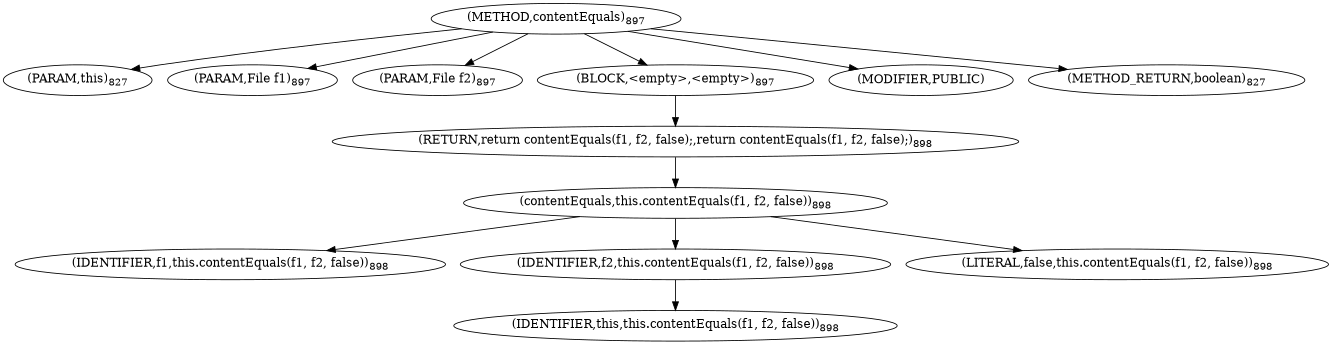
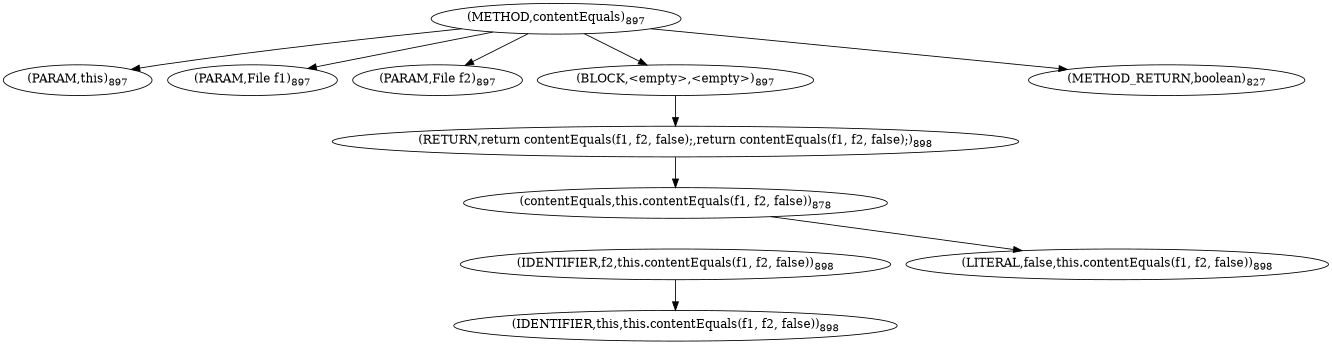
node "(PARAM,this)": text "827" -> "897"
node "(MODIFIER,PUBLIC)": removed
node "(contentEquals,this.contentEquals(f1, f2, false))": text "898" -> "878"
edge "(contentEquals,this.contentEquals(f1, f2, false))" -> "(IDENTIFIER,f2,this.contentEquals(f1, f2, false))": removed
node "(IDENTIFIER,f1,this.contentEquals(f1, f2, false))": removed
